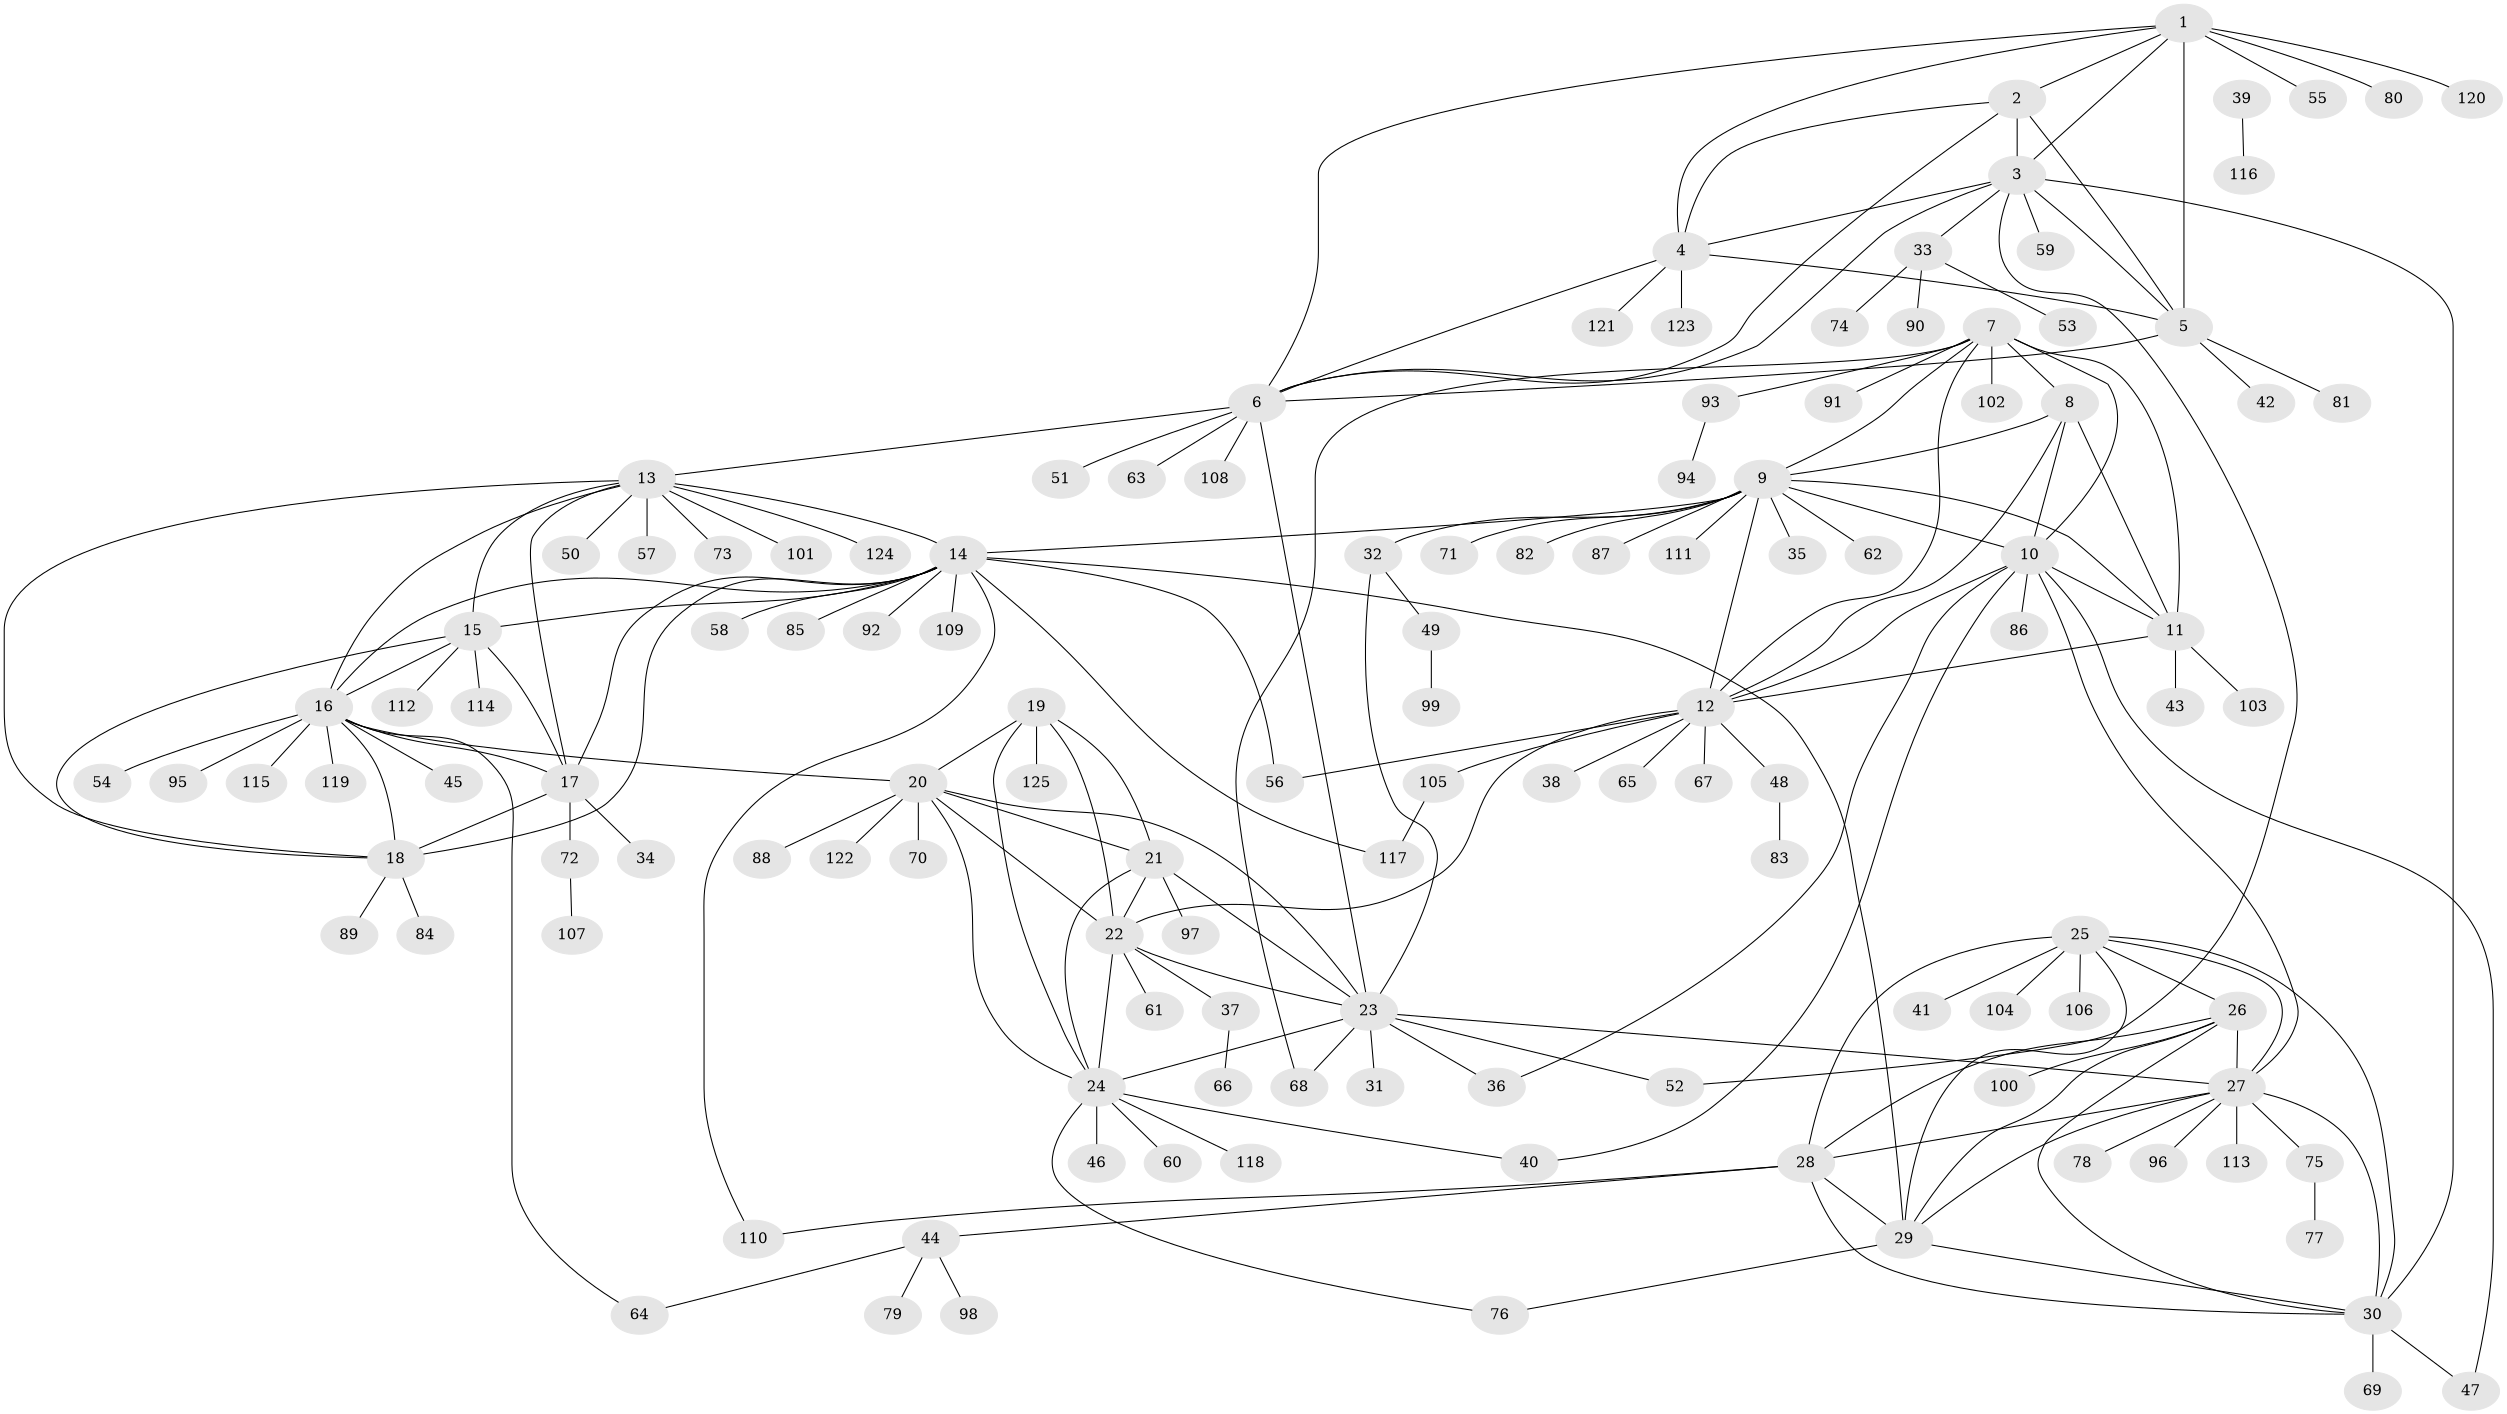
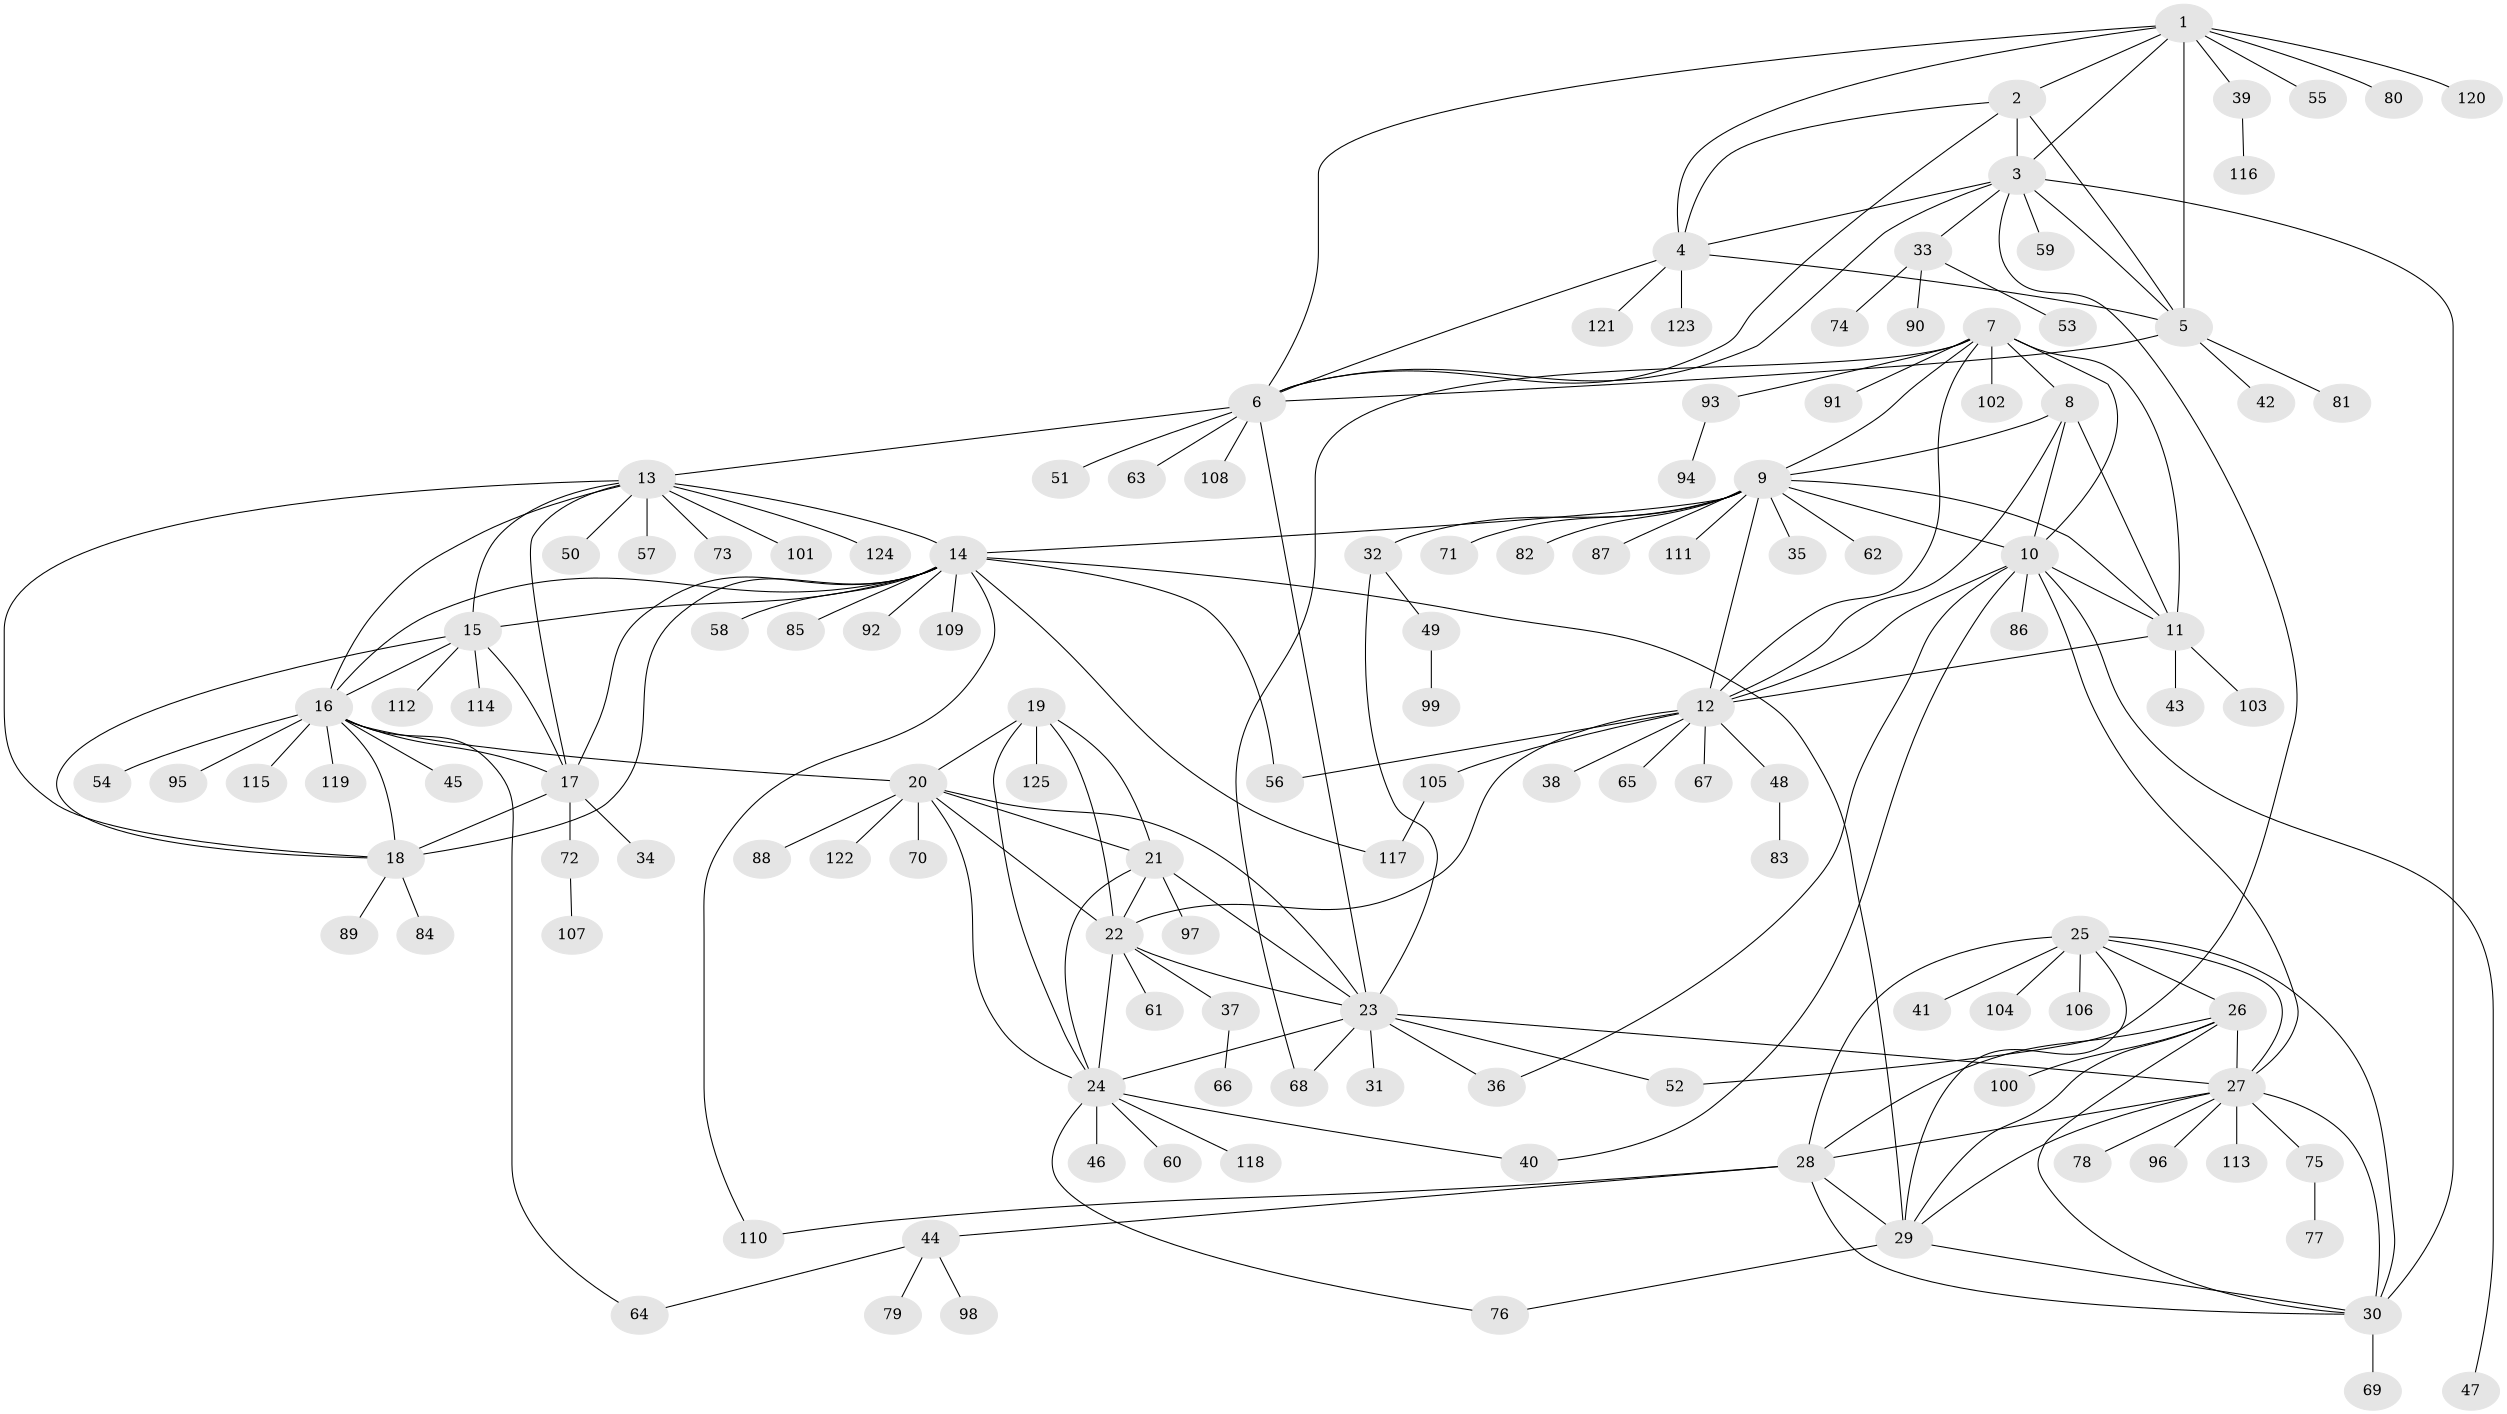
edge "1" -- "39": added
edge "30" -- "47": removed
